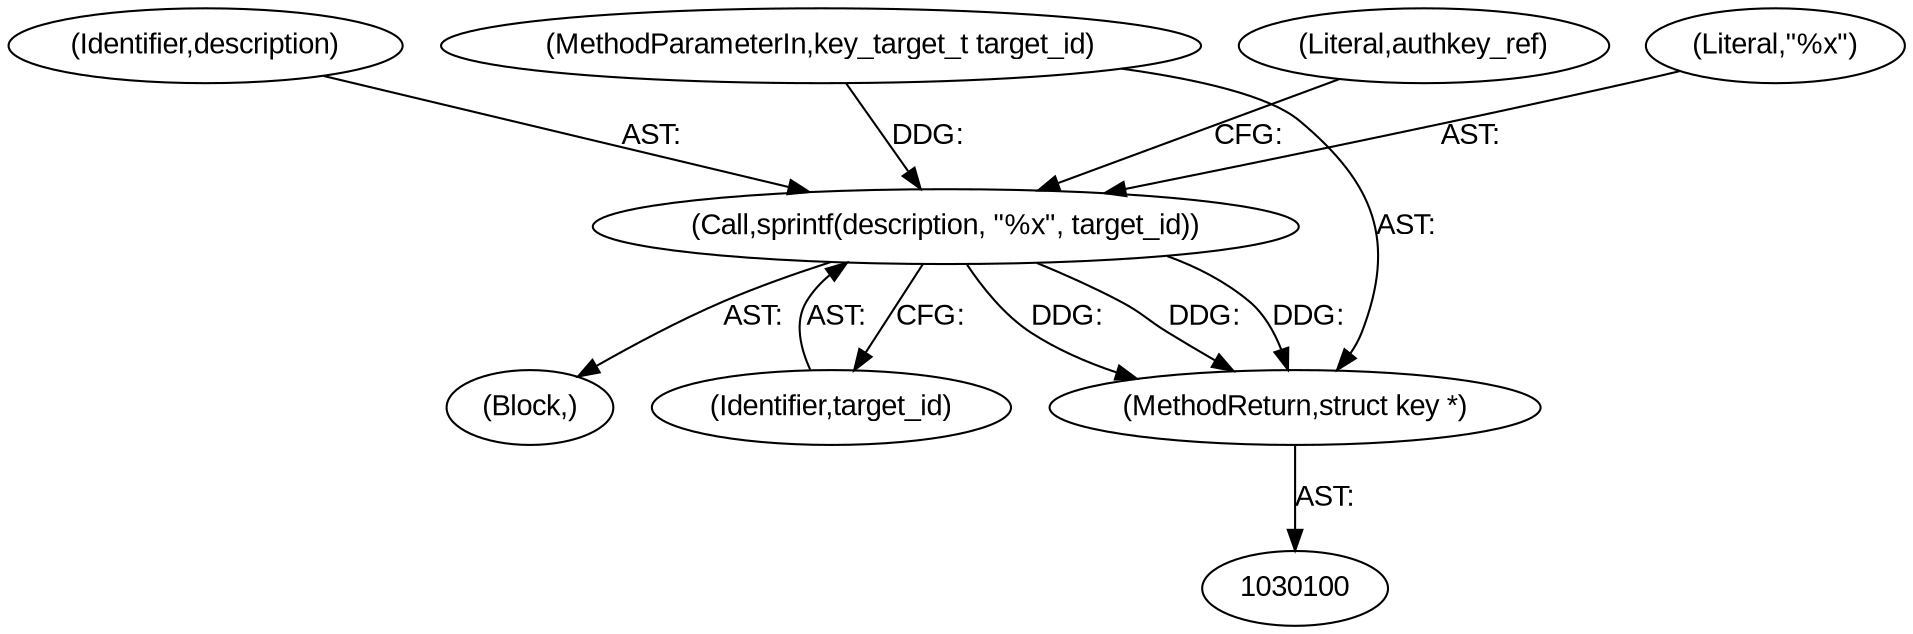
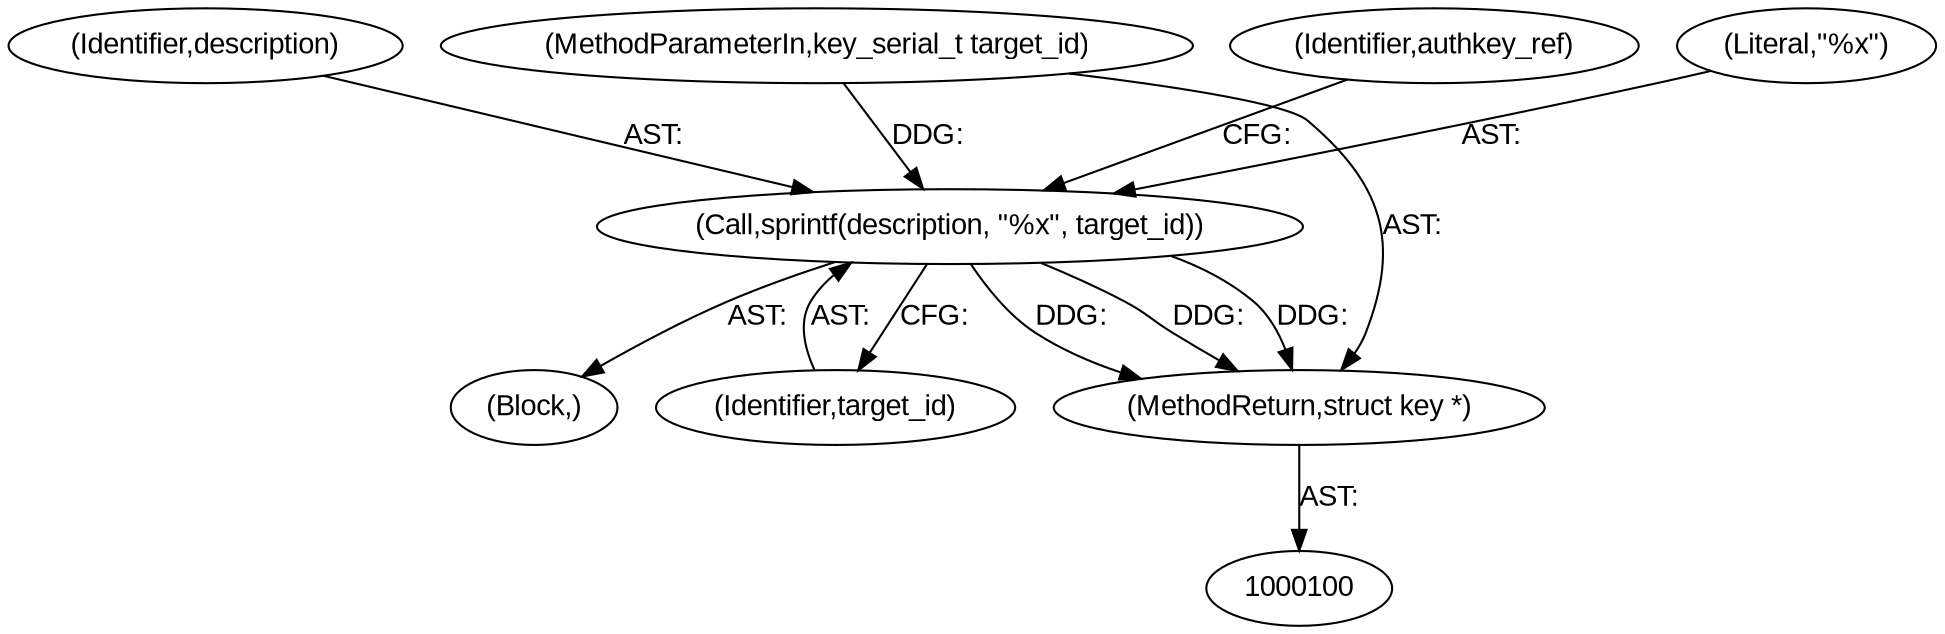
node "(MethodParameterIn,key_target_t target_id)": label "(MethodParameterIn,key_target_t target_id)" -> "(MethodParameterIn,key_serial_t target_id)"
node "(Literal,authkey_ref)": label "(Literal,authkey_ref)" -> "(Identifier,authkey_ref)"
node "1030100": label "1030100" -> "1000100"
